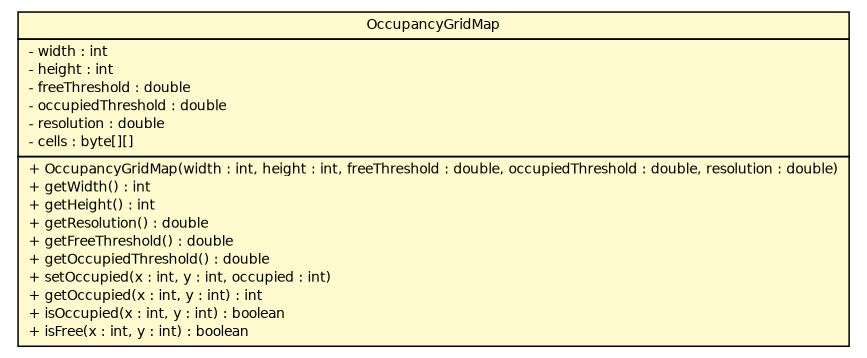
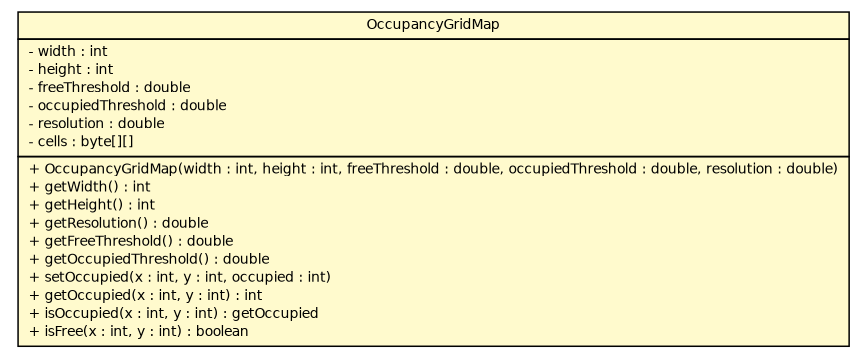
node "OccupancyGridMap": text "+ isOccupied(x : int, y : int) : boolean" -> "+ isOccupied(x : int, y : int) : getOccupied"
